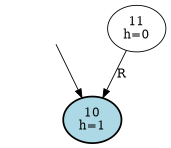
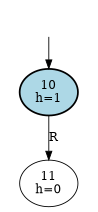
edge "11 h=0" -> "10 h=1": reversed
